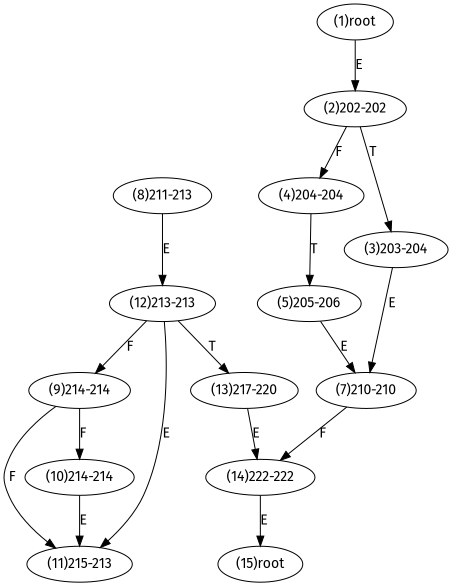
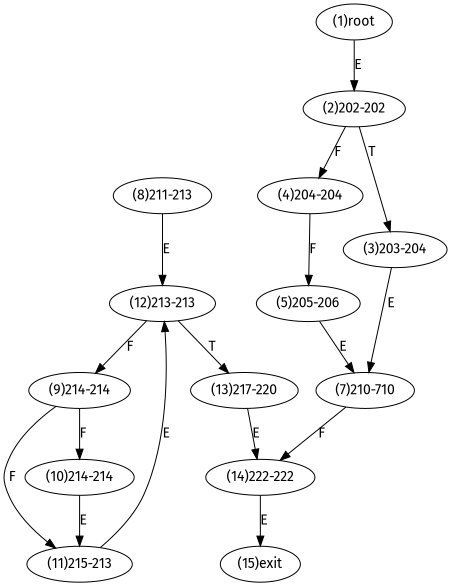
edge "(4)204-204" -> "(5)205-206": label "T" -> "F"
node "(7)210-210": label "(7)210-210" -> "(7)210-710"
edge "(12)213-213" -> "(11)215-213": reversed
node "(15)root": label "(15)root" -> "(15)exit"
